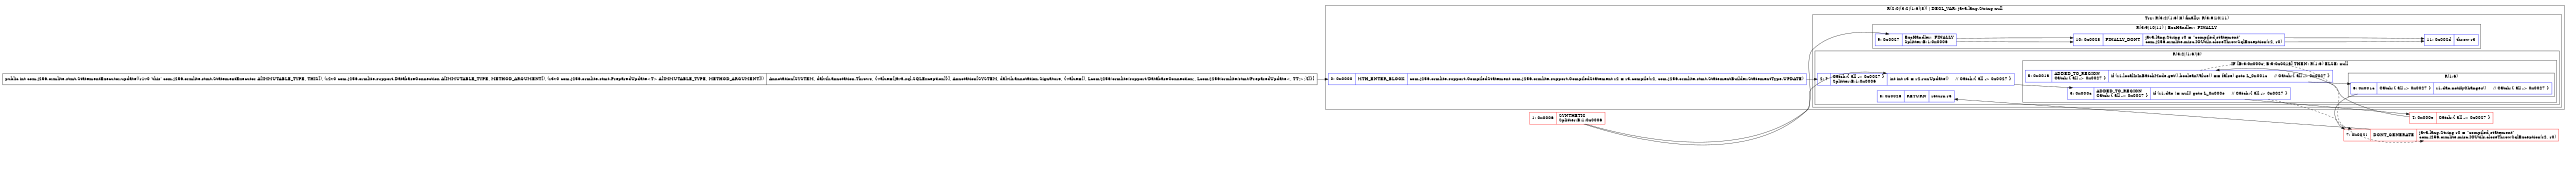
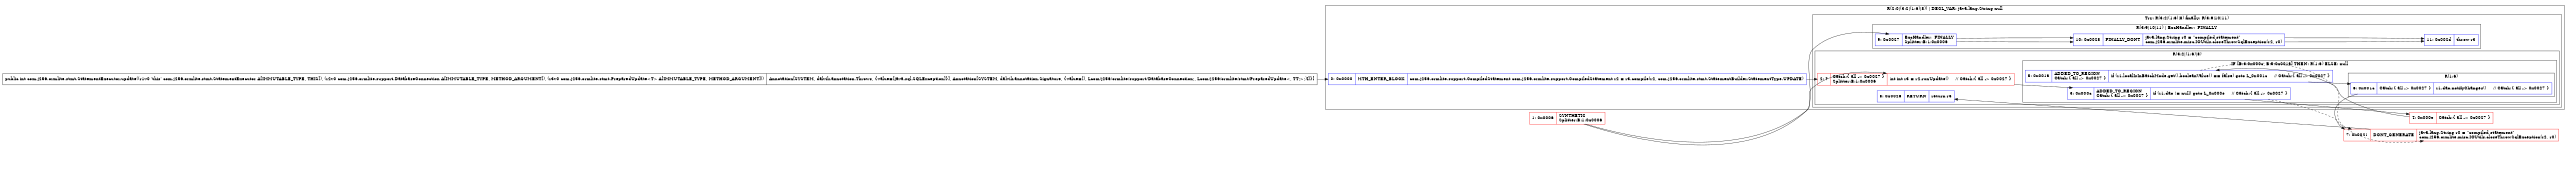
node "2: ?": color blue -> red
